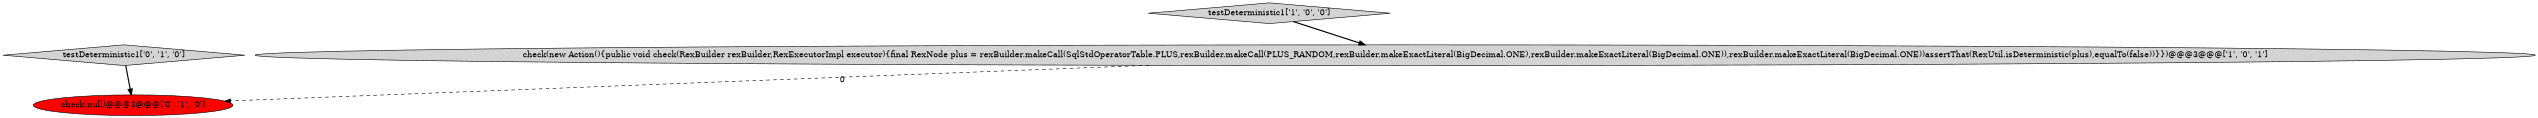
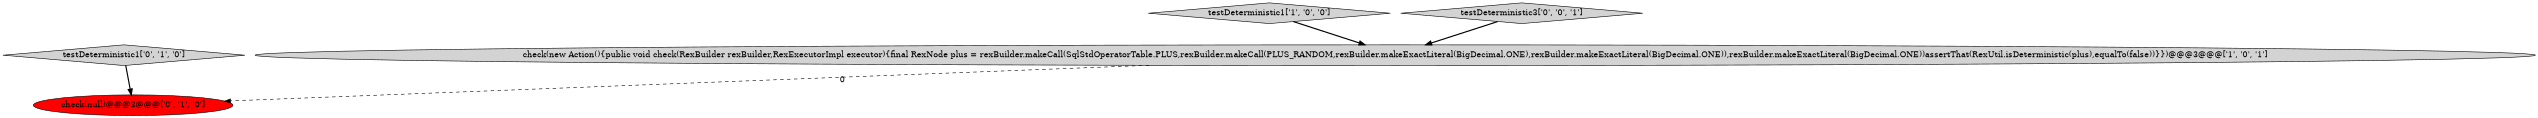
node "testDeterministic3['0', '0', '1']": added
